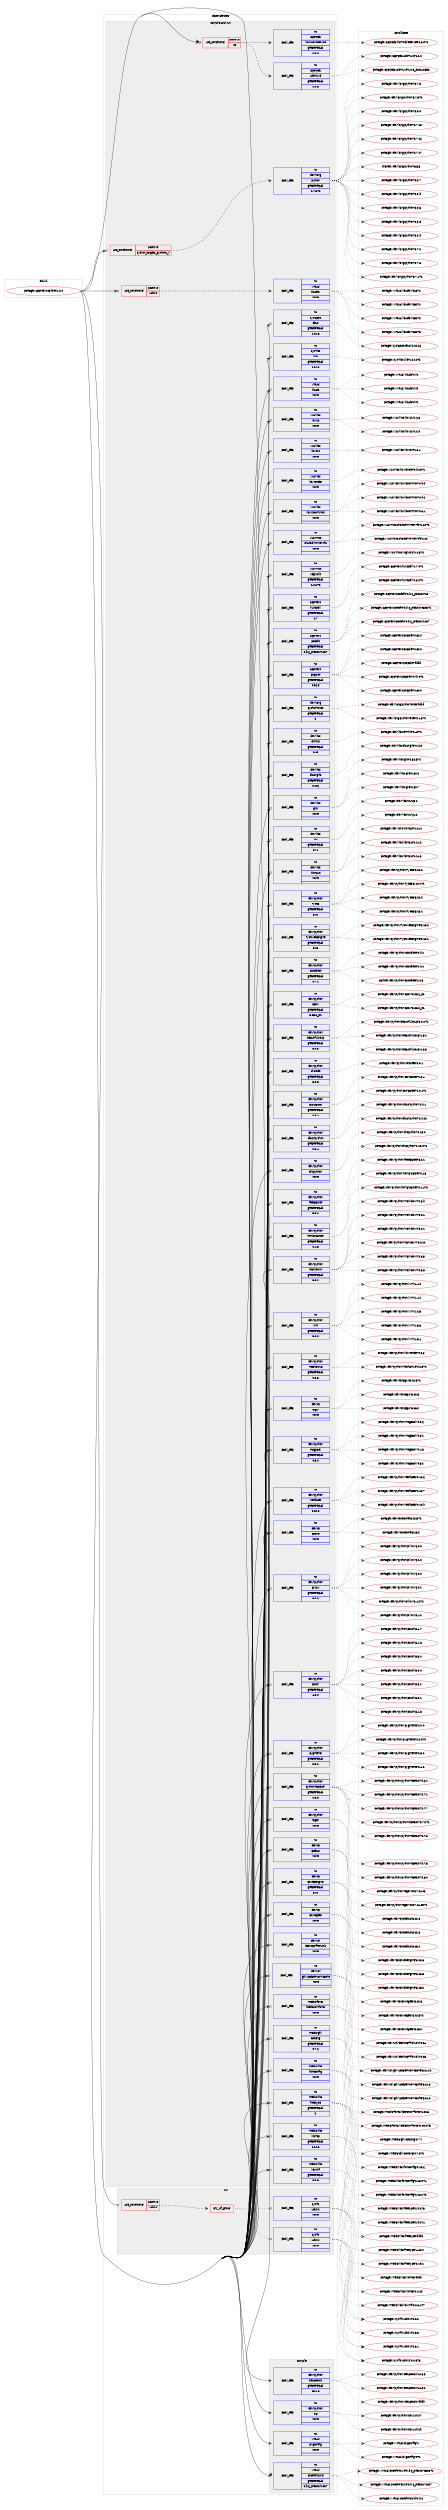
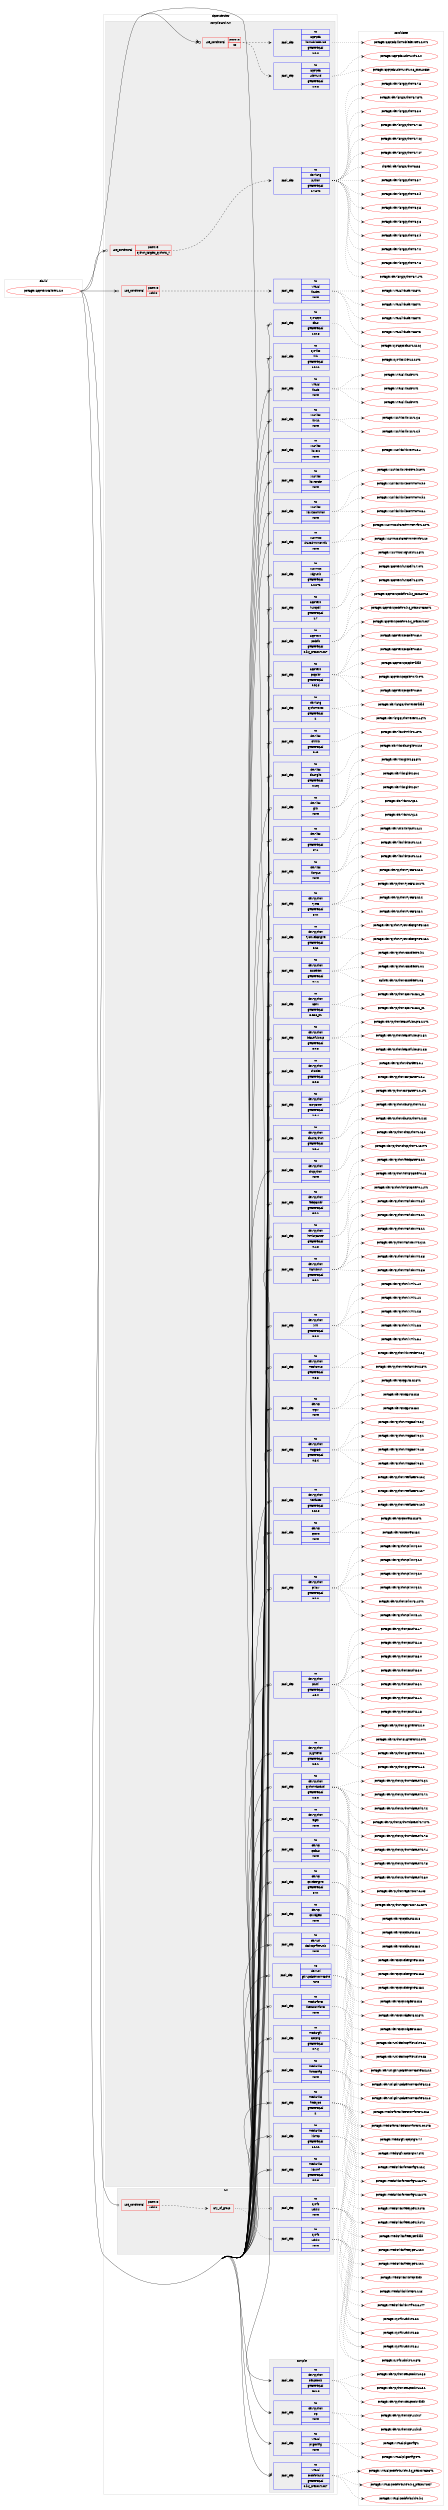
node "portage://dev-python/psutil-5.5.1": label "portage://dev-python/psutil-5.5.1" -> "portage://dev-python/psutil-5.4.1"
node "portage://dev-python/python-dateutil-2.7.7": label "portage://dev-python/python-dateutil-2.7.7" -> "portage://dev-python/python-dateutil-2.7.2"
node "portage://dev-python/python-dateutil-2.7.4": added
